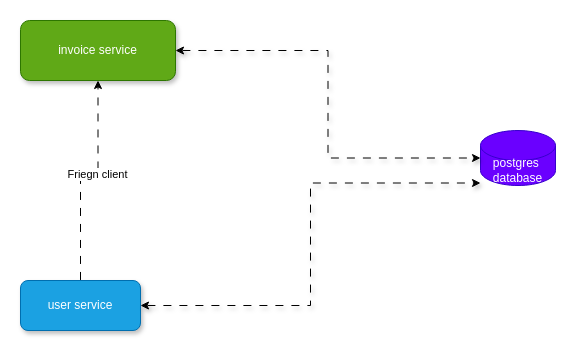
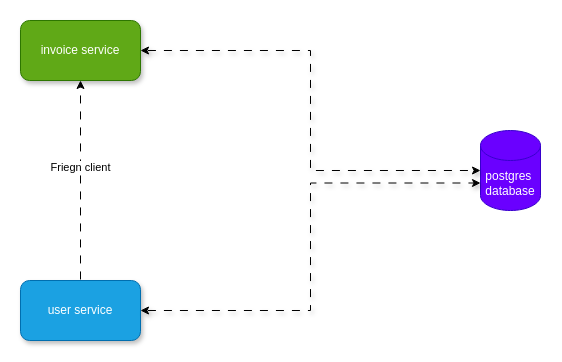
node "invoice service": size 155x60 -> 120x60
node "postgres database": size 75x55 -> 60x80
node "user service": size 120x50 -> 120x60
